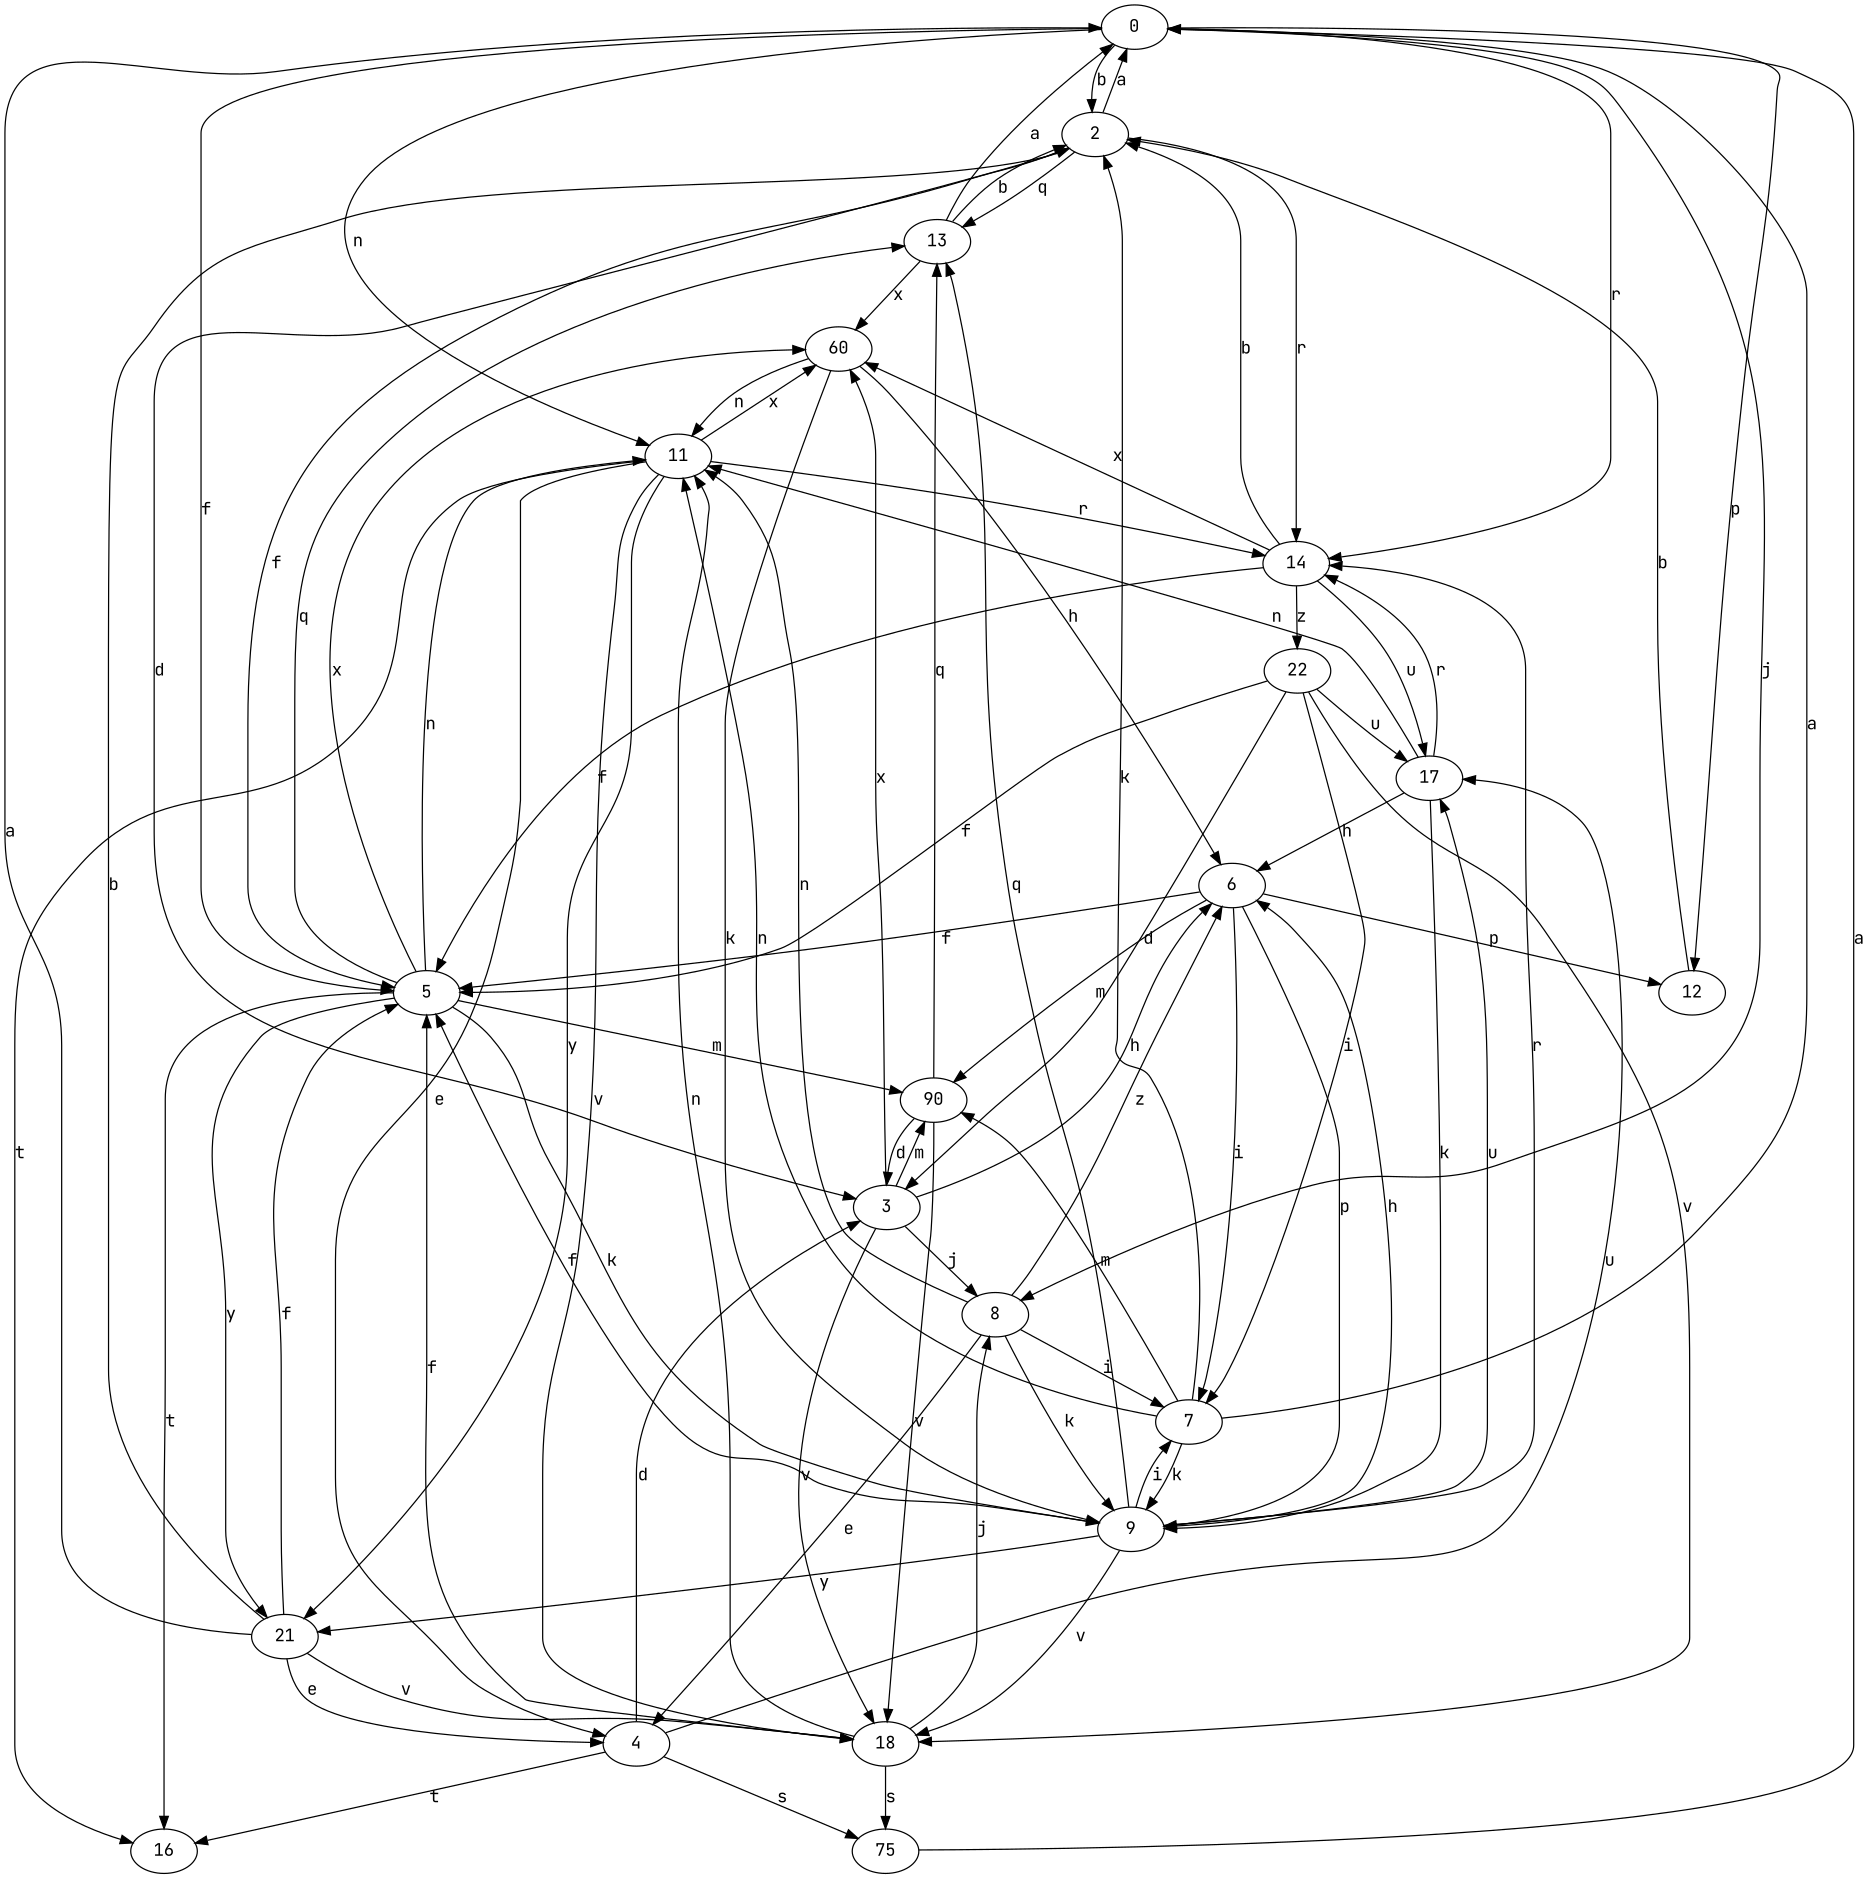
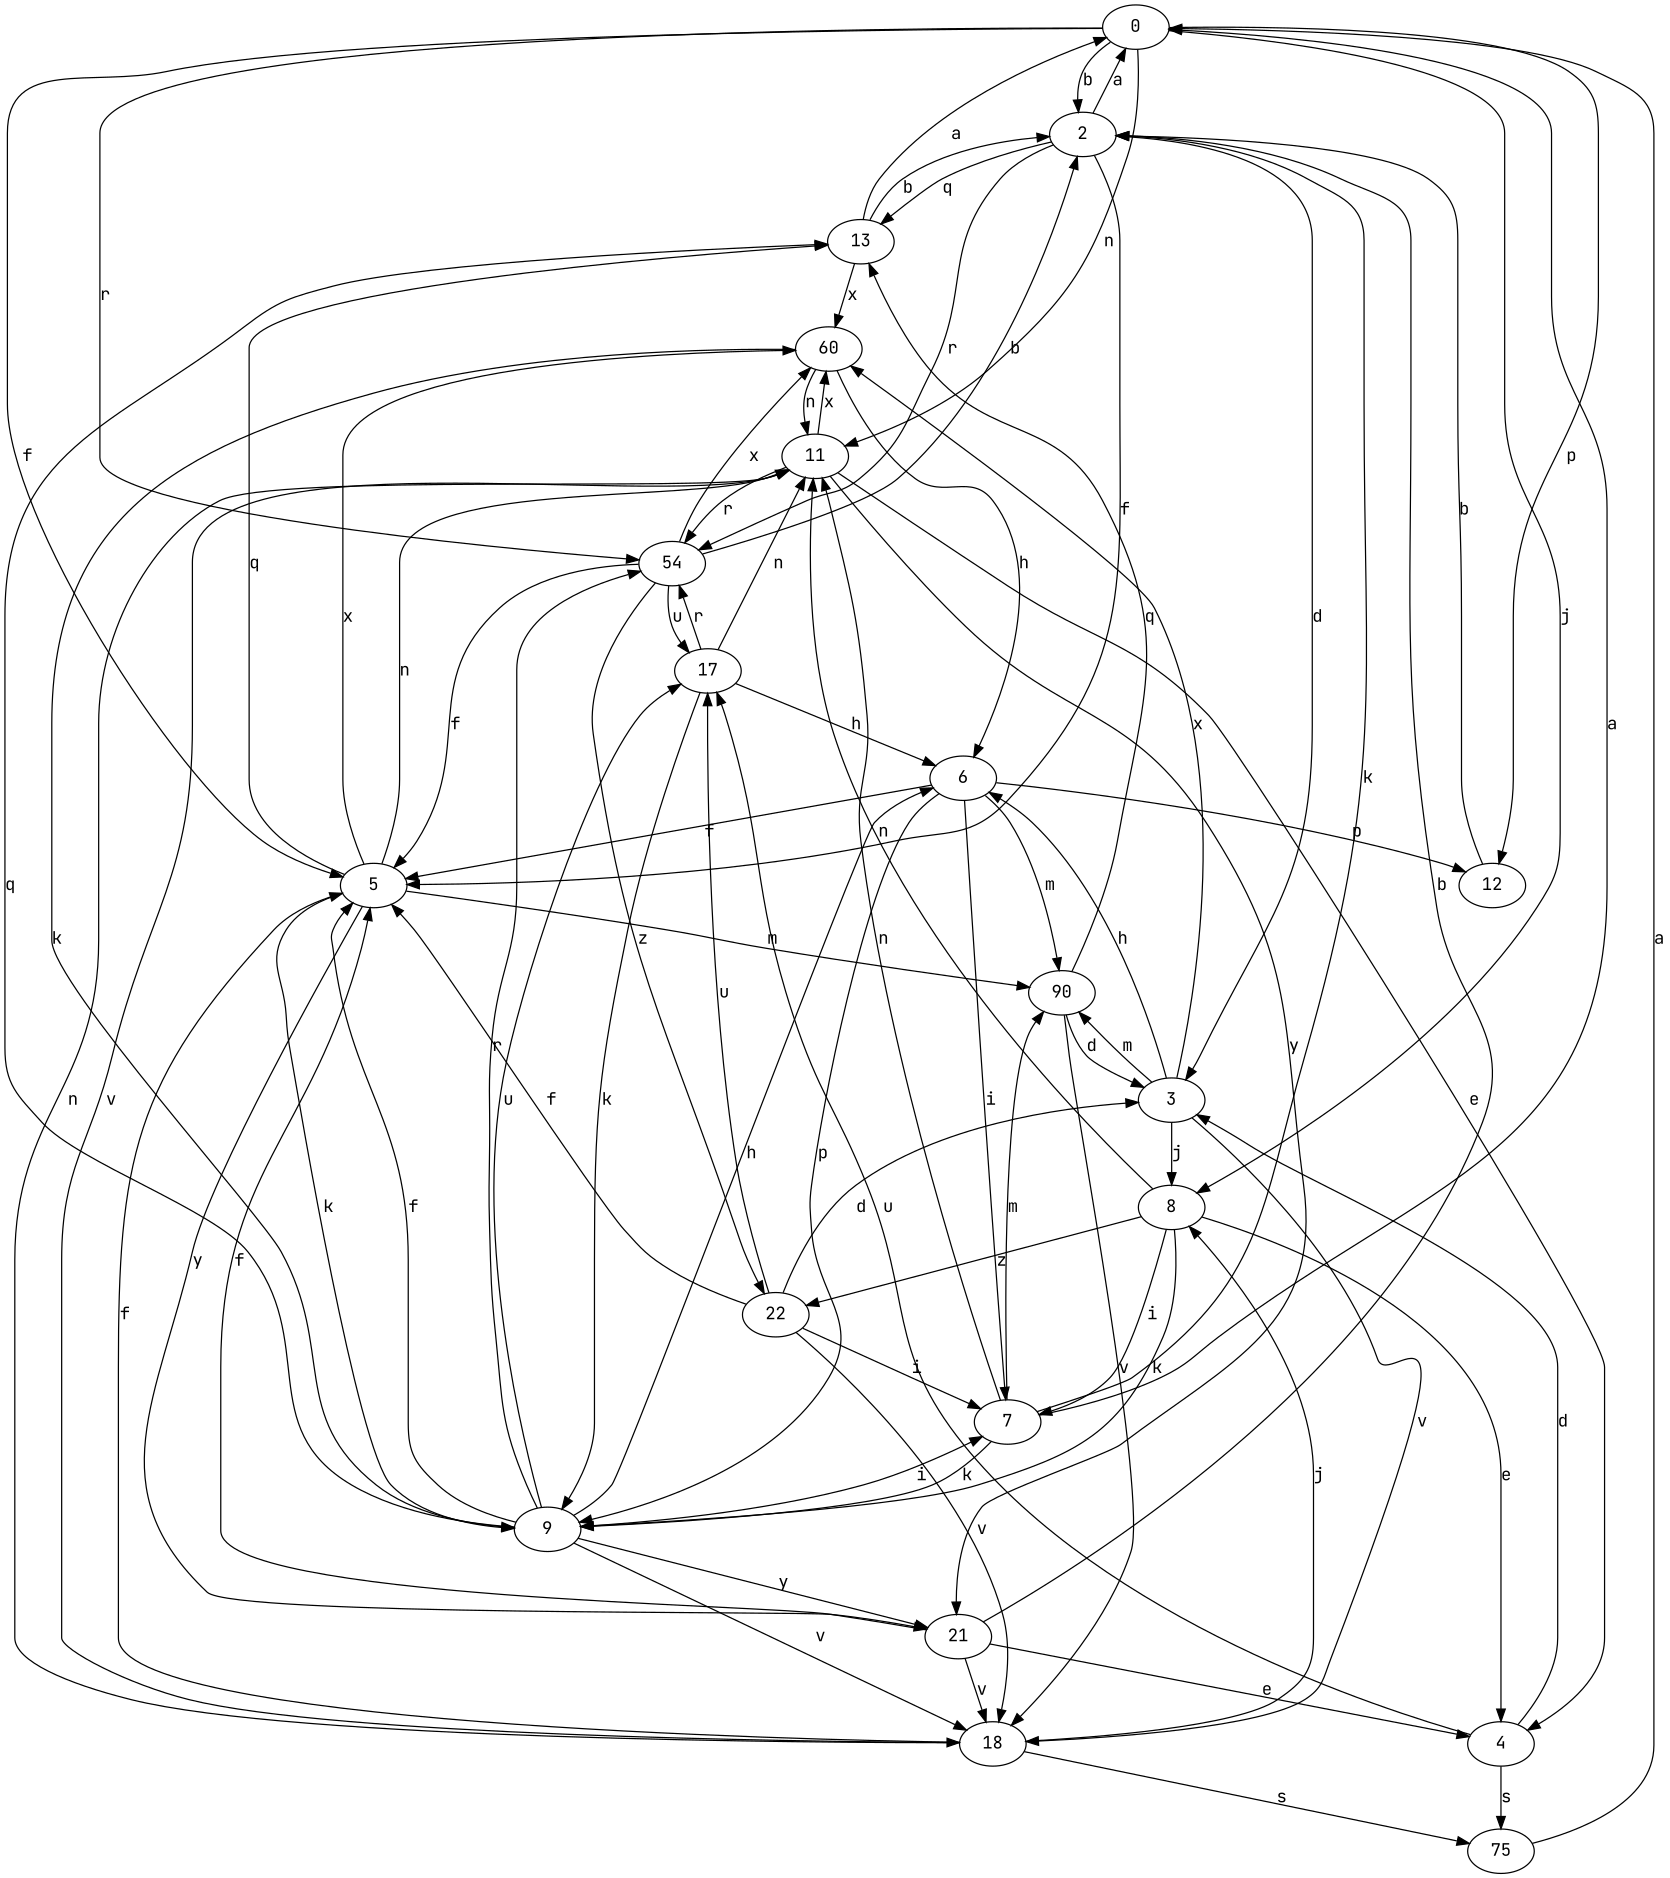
edge "21" -> "0": removed, label "a"
node "14": label "14" -> "54"
edge "8" -> "6": now "8" -> "22"
node "16": removed
